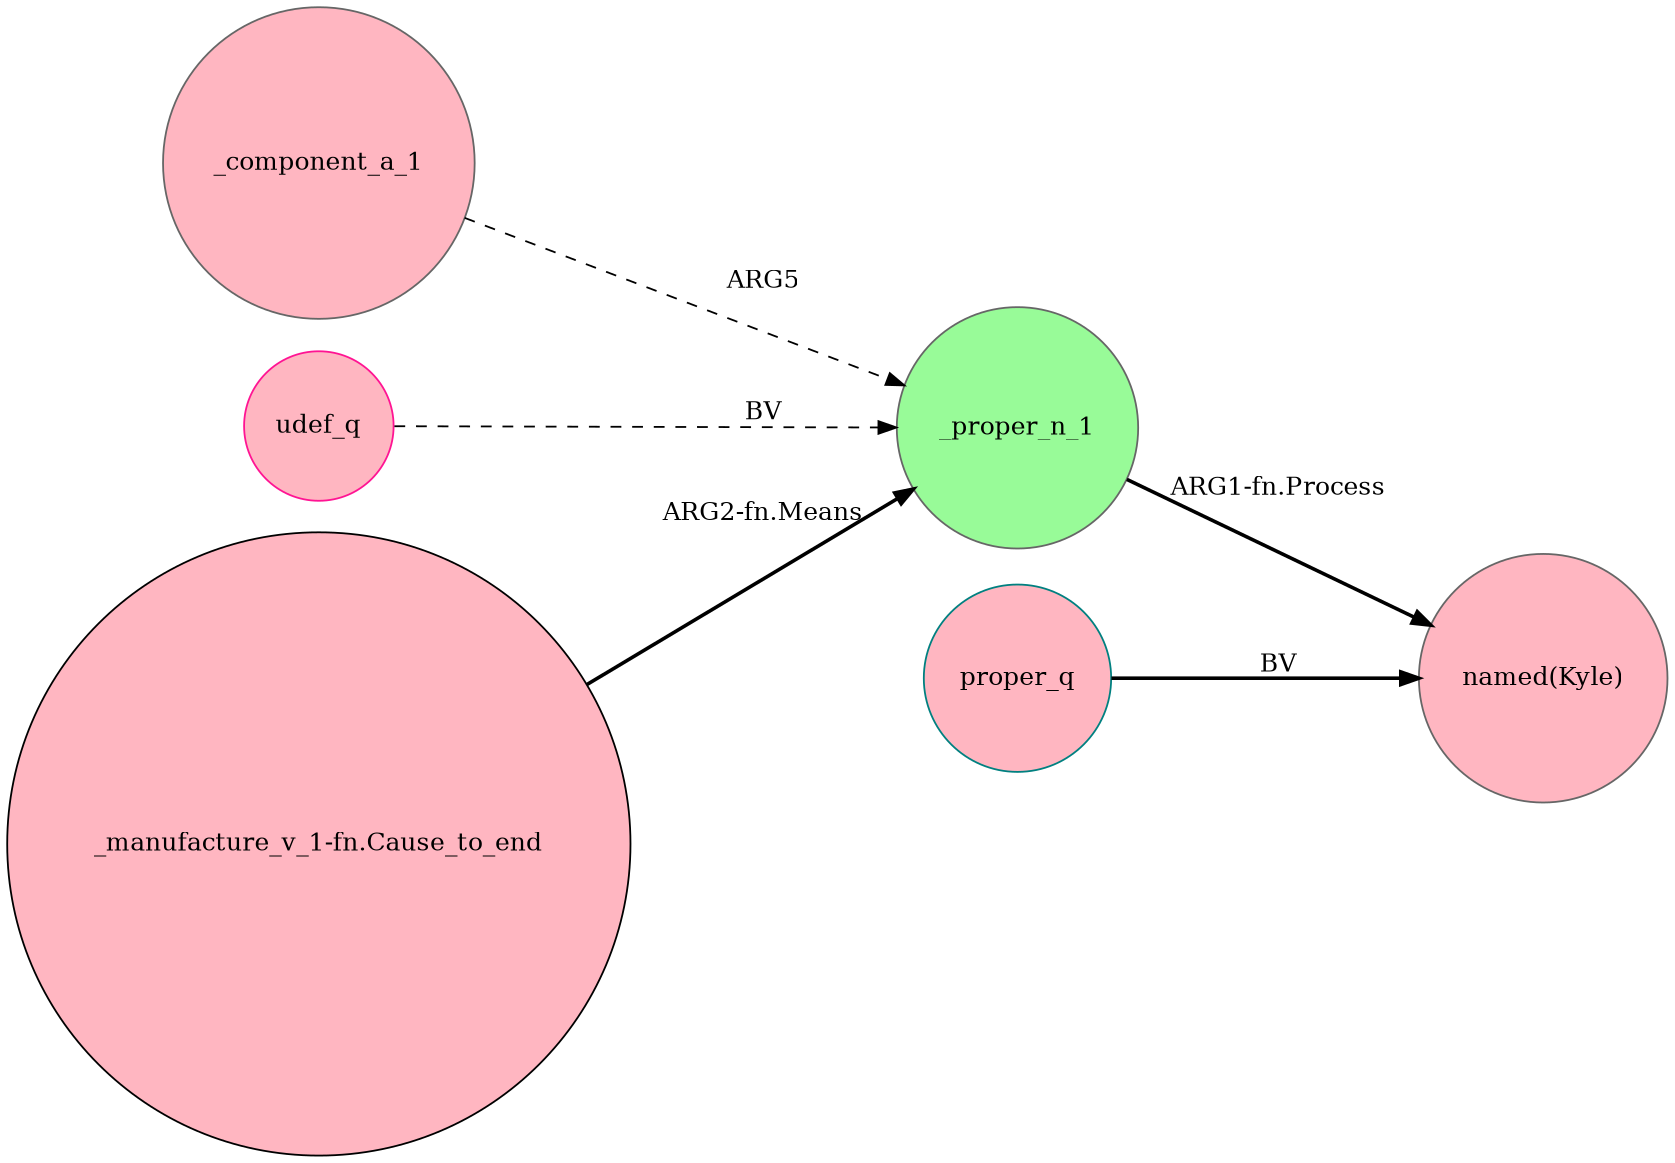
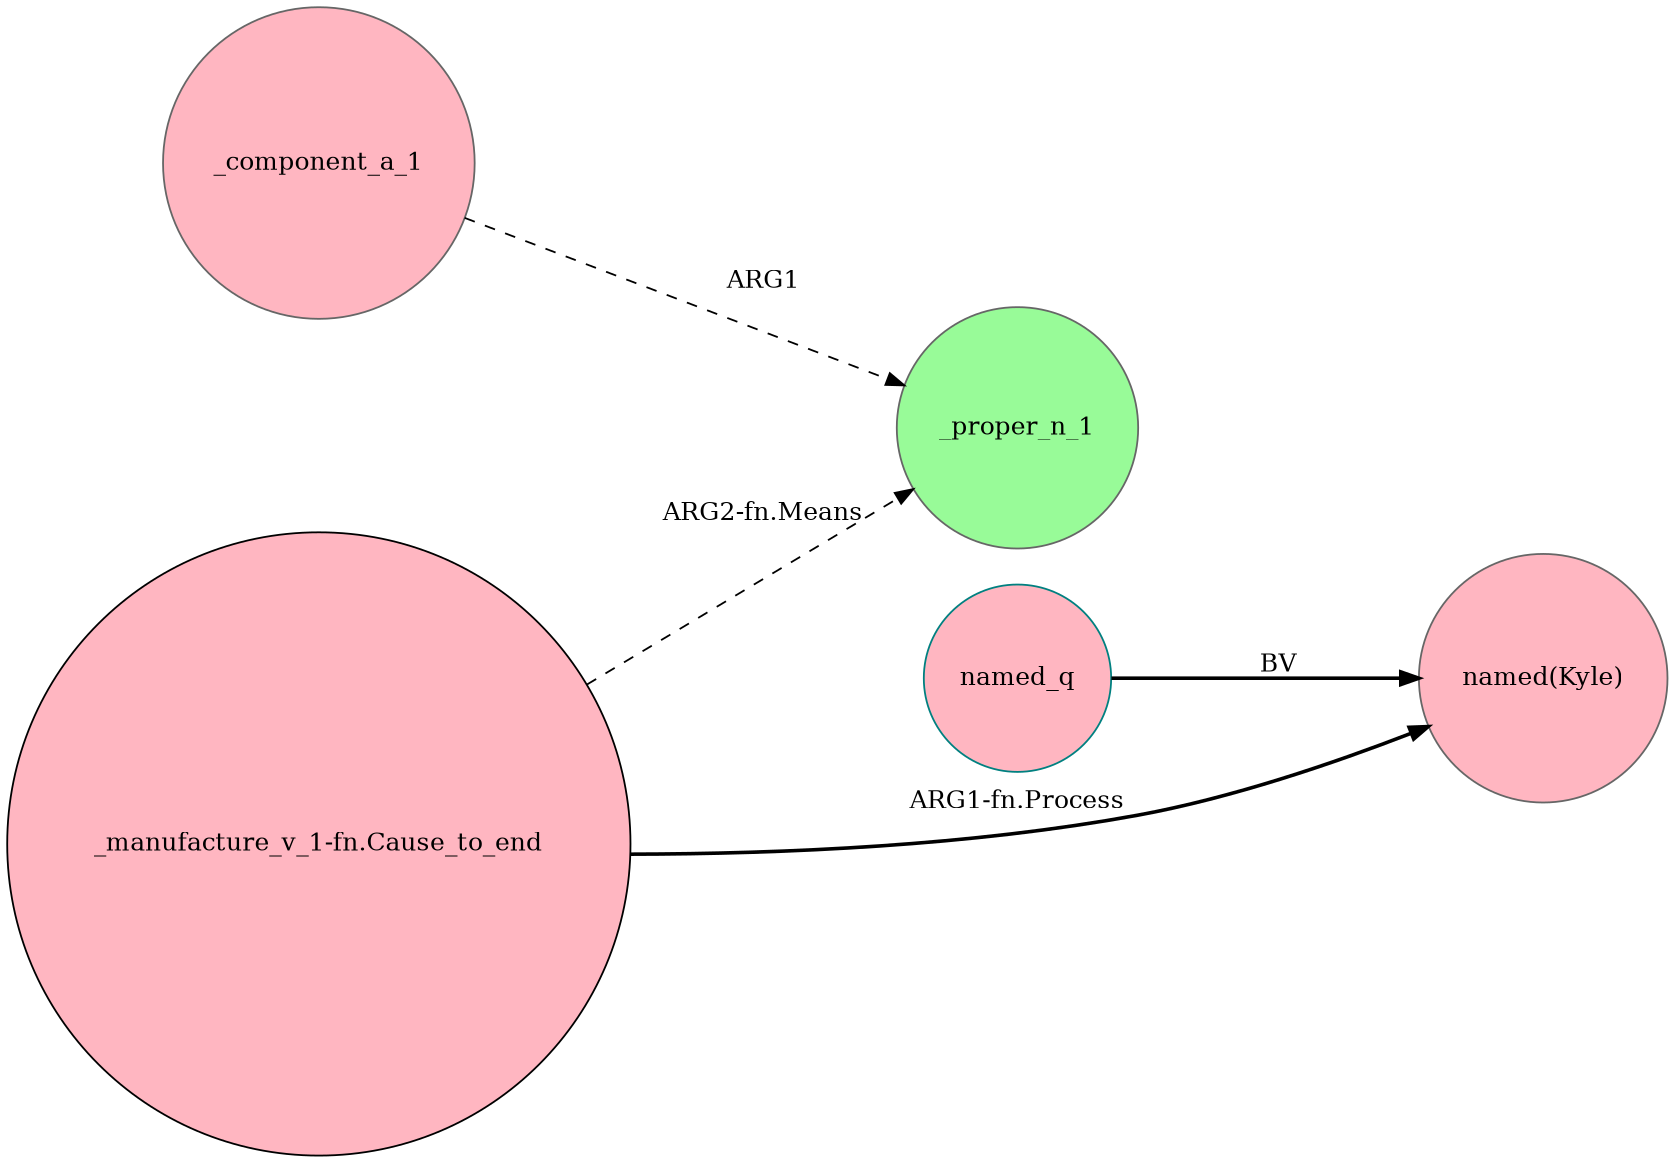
edge "_component_a_1" -> "_proper_n_1": label "ARG5" -> "ARG1"
node "udef_q": removed
edge "_proper_n_1" -> "named(Kyle)": now "_manufacture_v_1-fn.Cause_to_end" -> "named(Kyle)"
edge "_manufacture_v_1-fn.Cause_to_end" -> "_proper_n_1": style bold -> dashed
node "proper_q": label "proper_q" -> "named_q"
